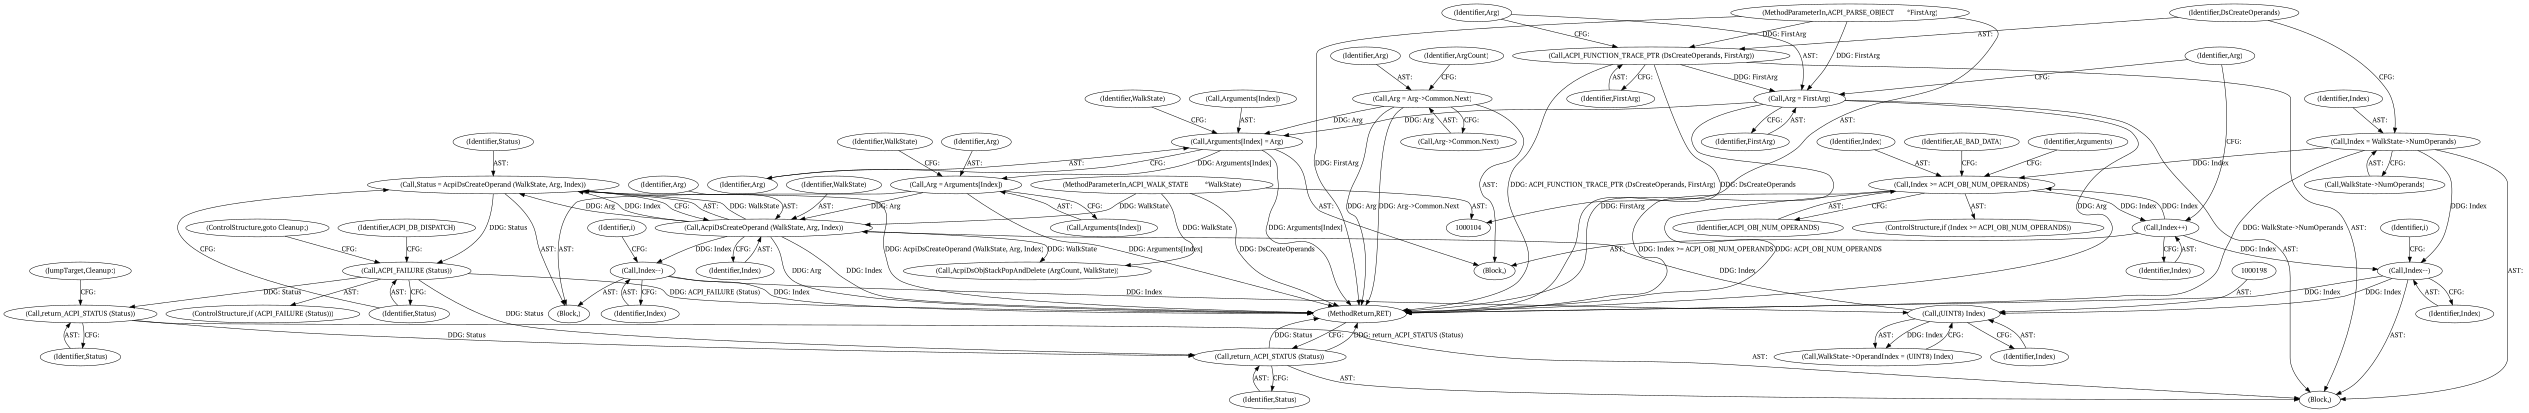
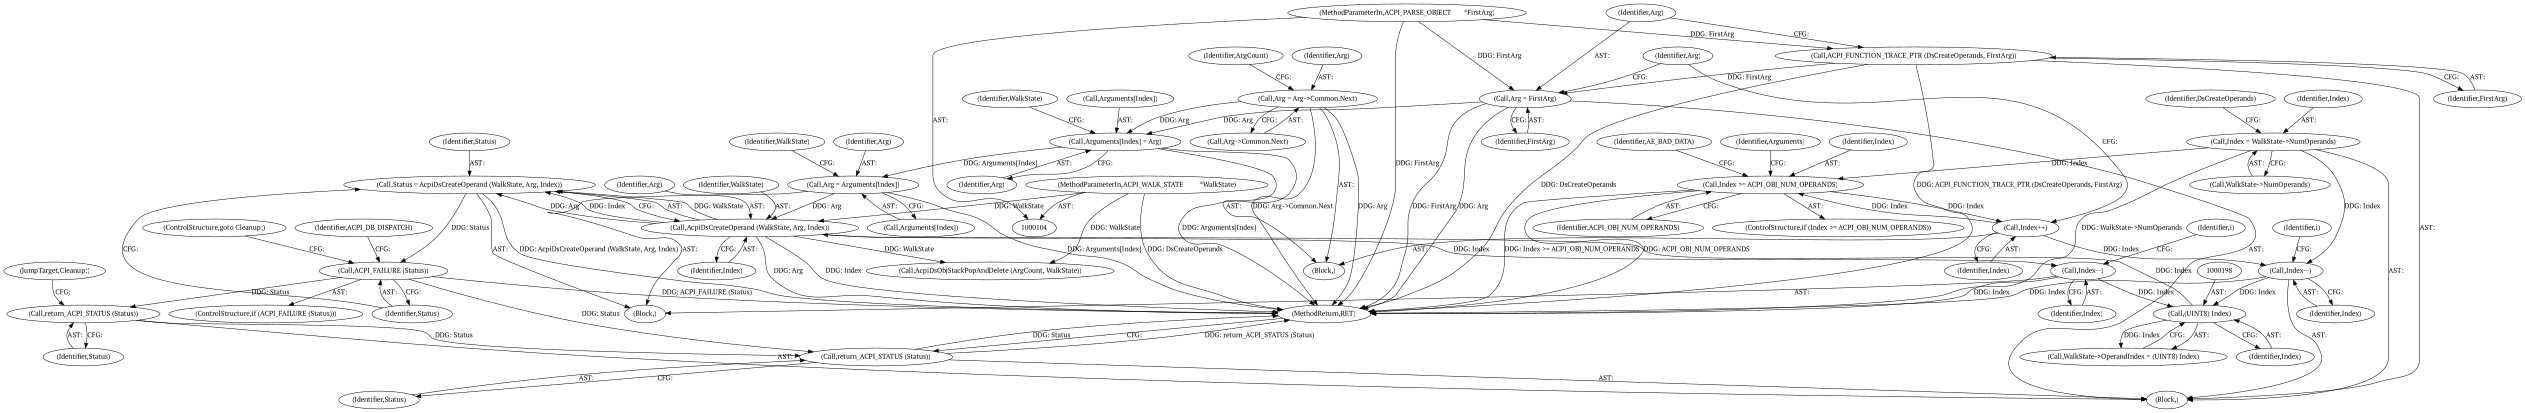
edge "(Identifier,DsCreateOperands)" -> "(Call,ACPI_FUNCTION_TRACE_PTR (DsCreateOperands, FirstArg))": removed, label "AST:"
